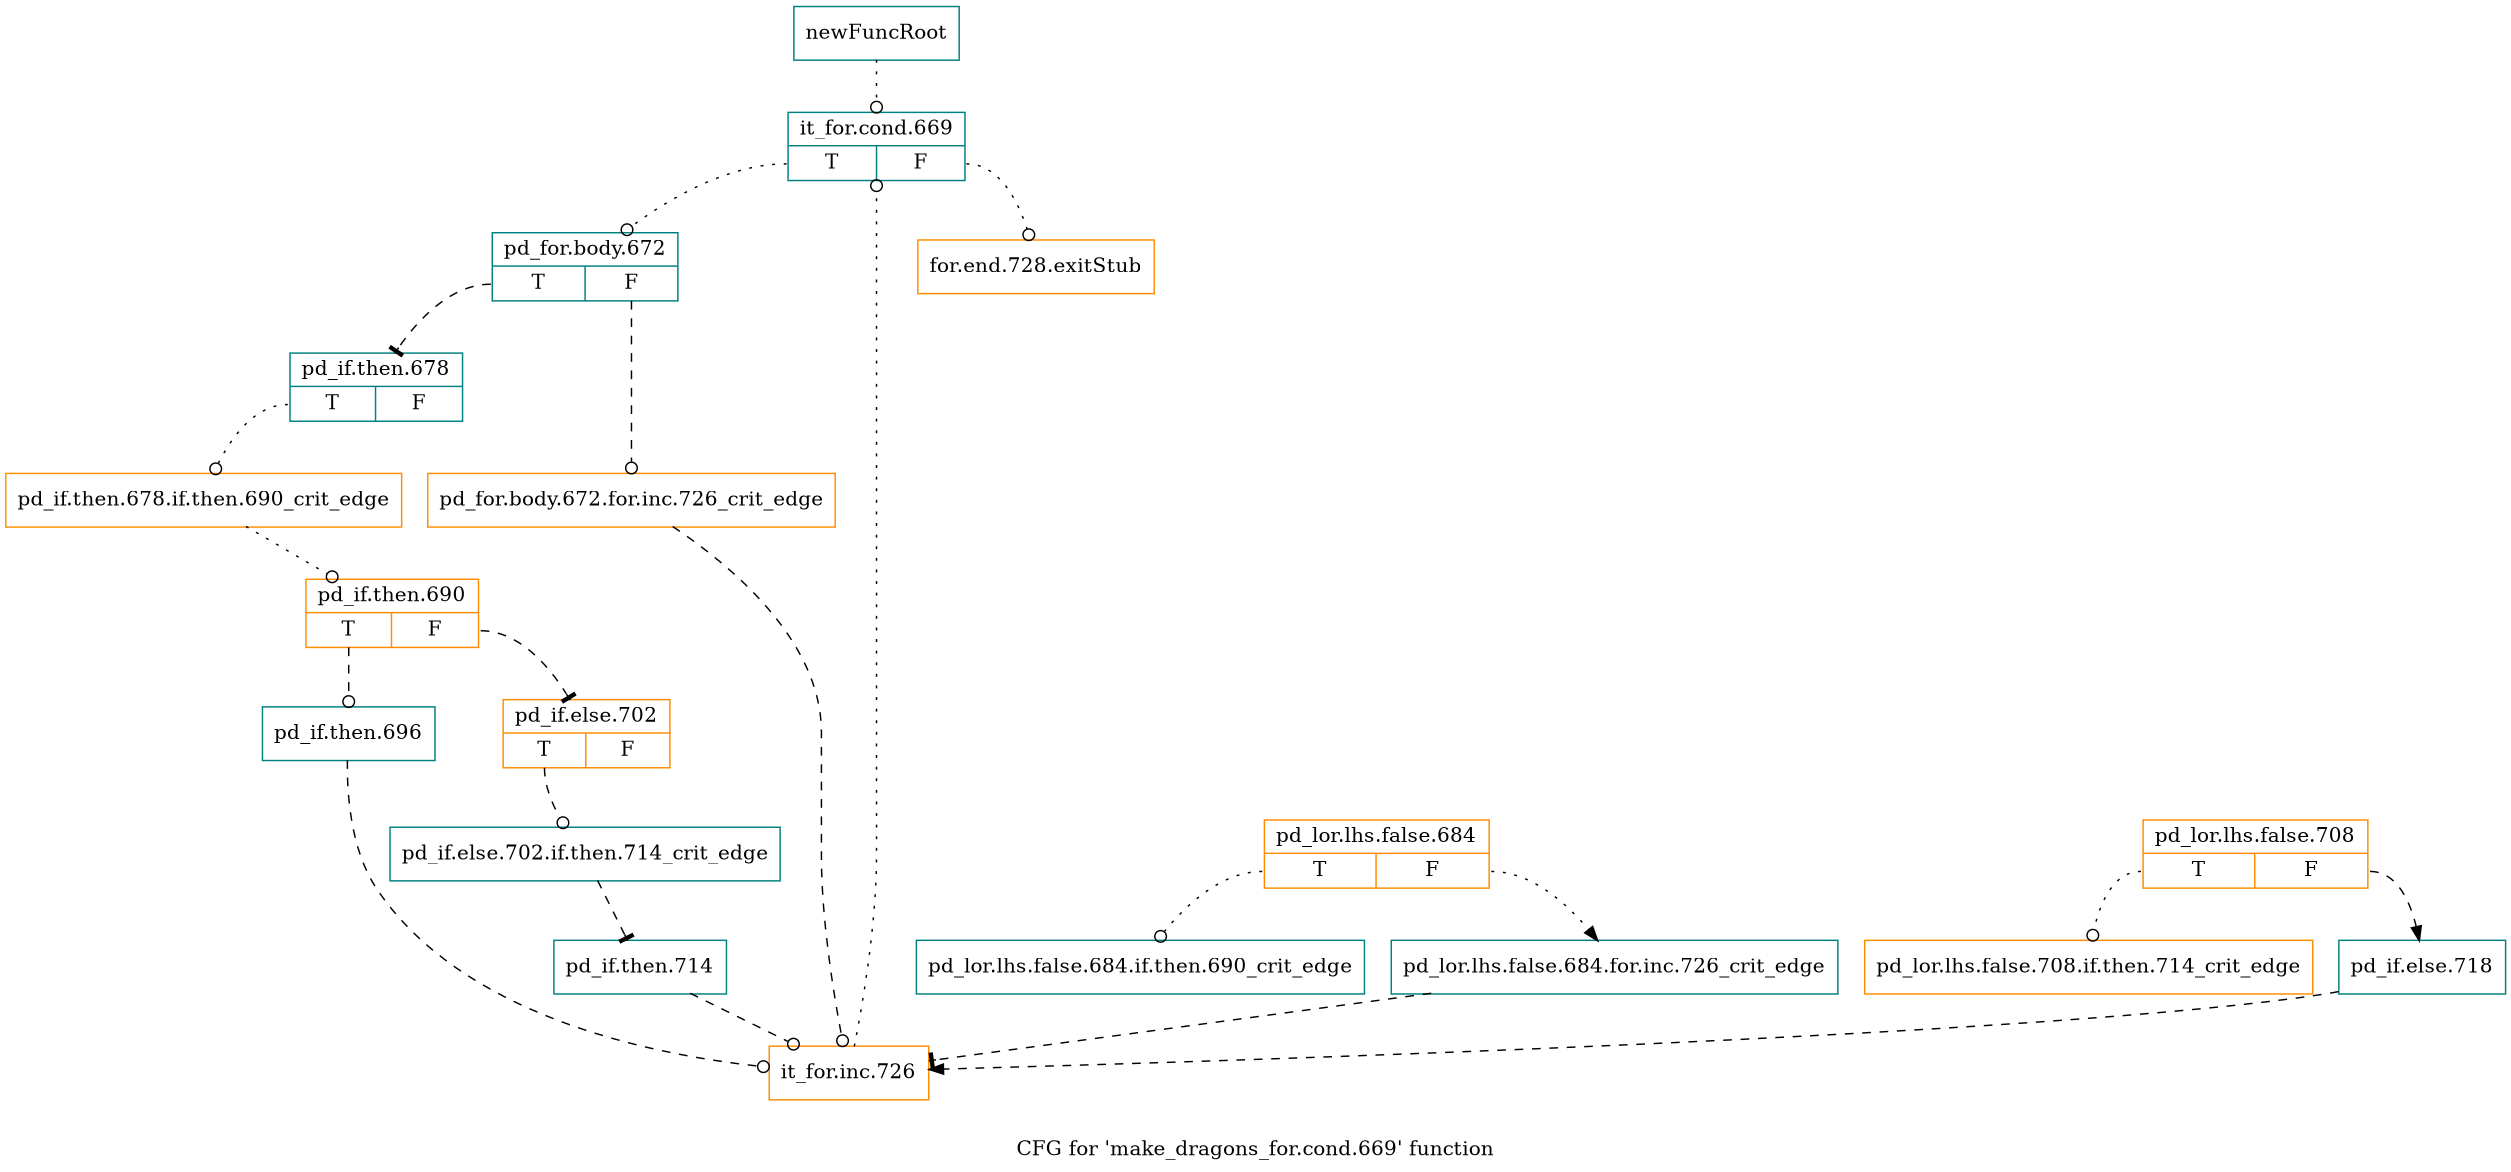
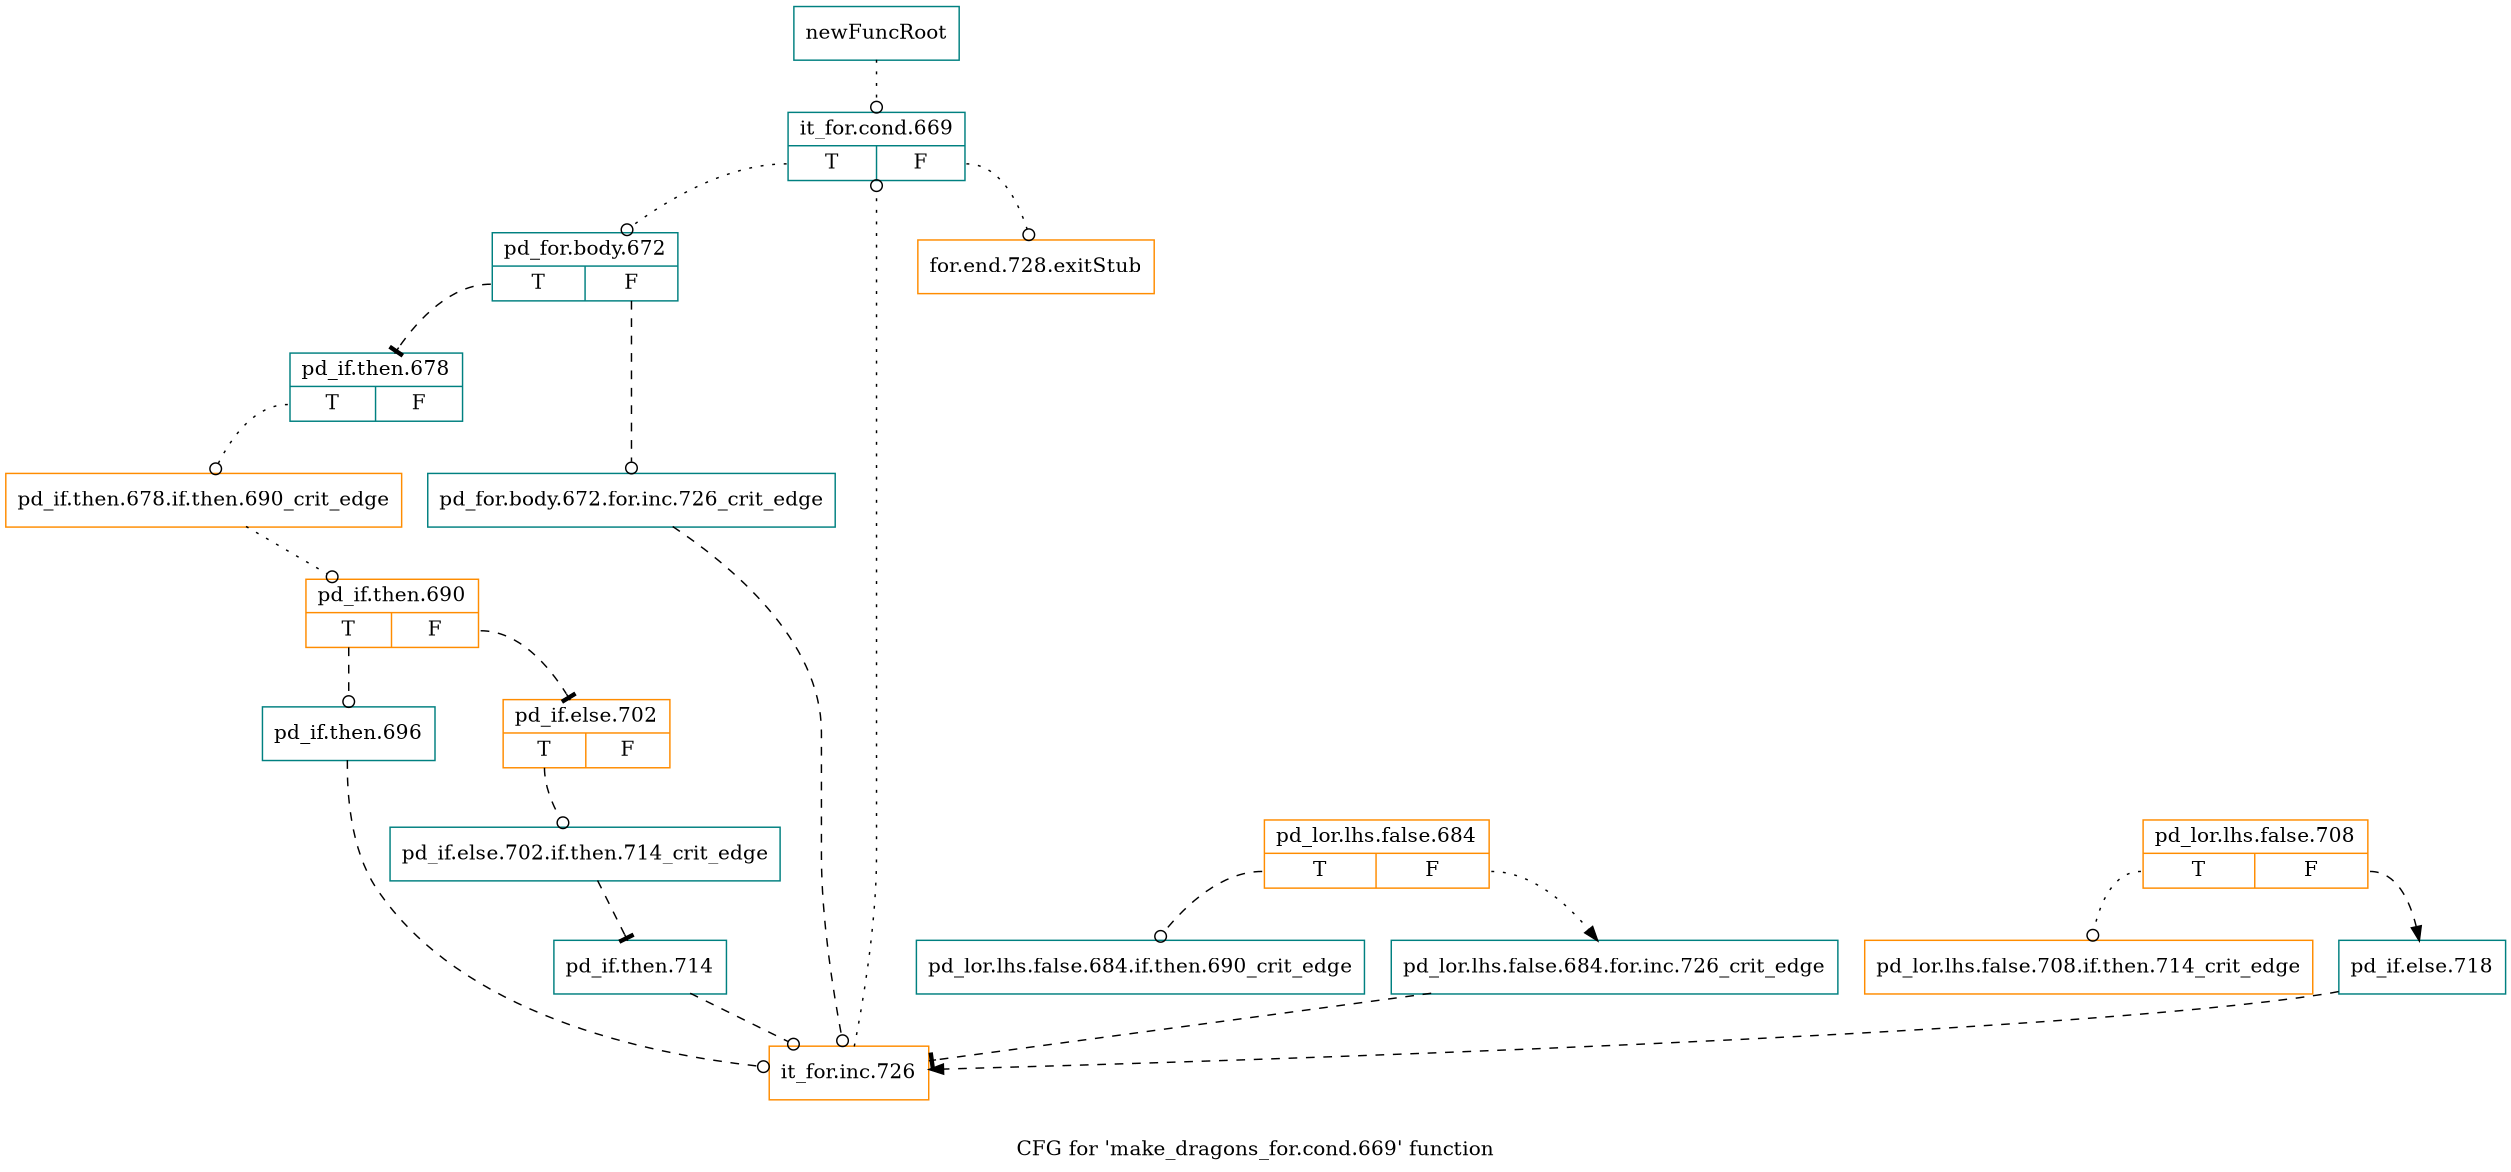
node "pd_for.body.672.for.inc.726_crit_edge": color darkorange -> teal
edge "pd_lor.lhs.false.684" -> "pd_lor.lhs.false.684.if.then.690_crit_edge": style dotted -> dashed
